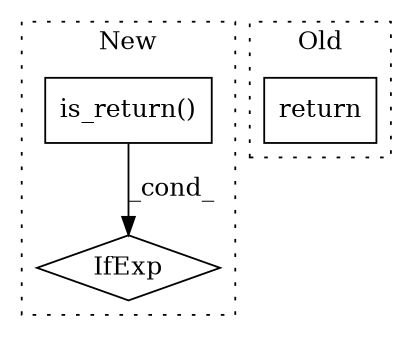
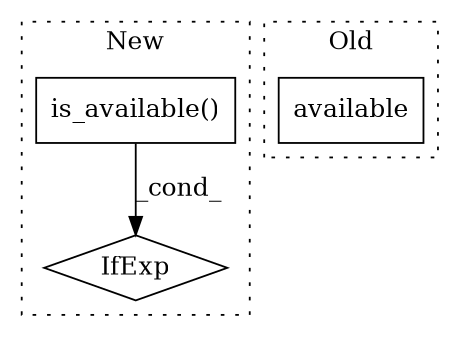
node "is_return()": label "is_return()" -> "is_available()"
node "return": label "return" -> "available"
